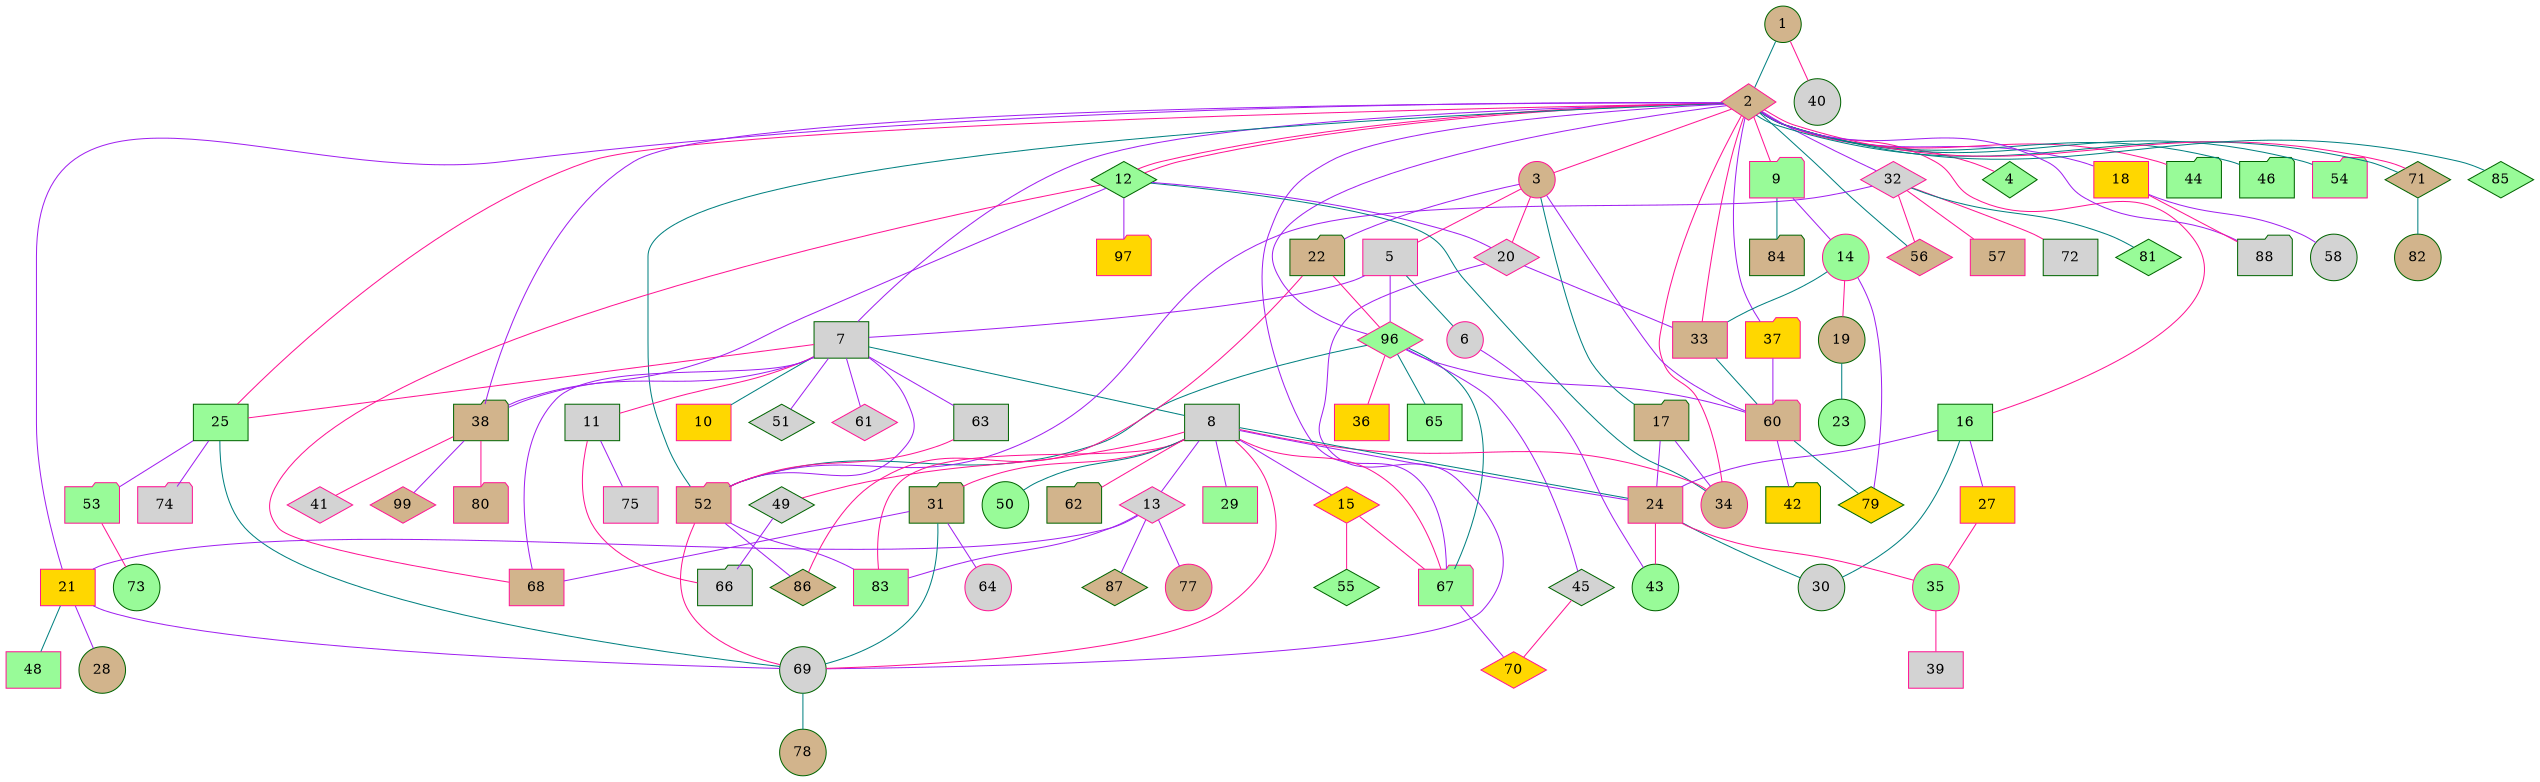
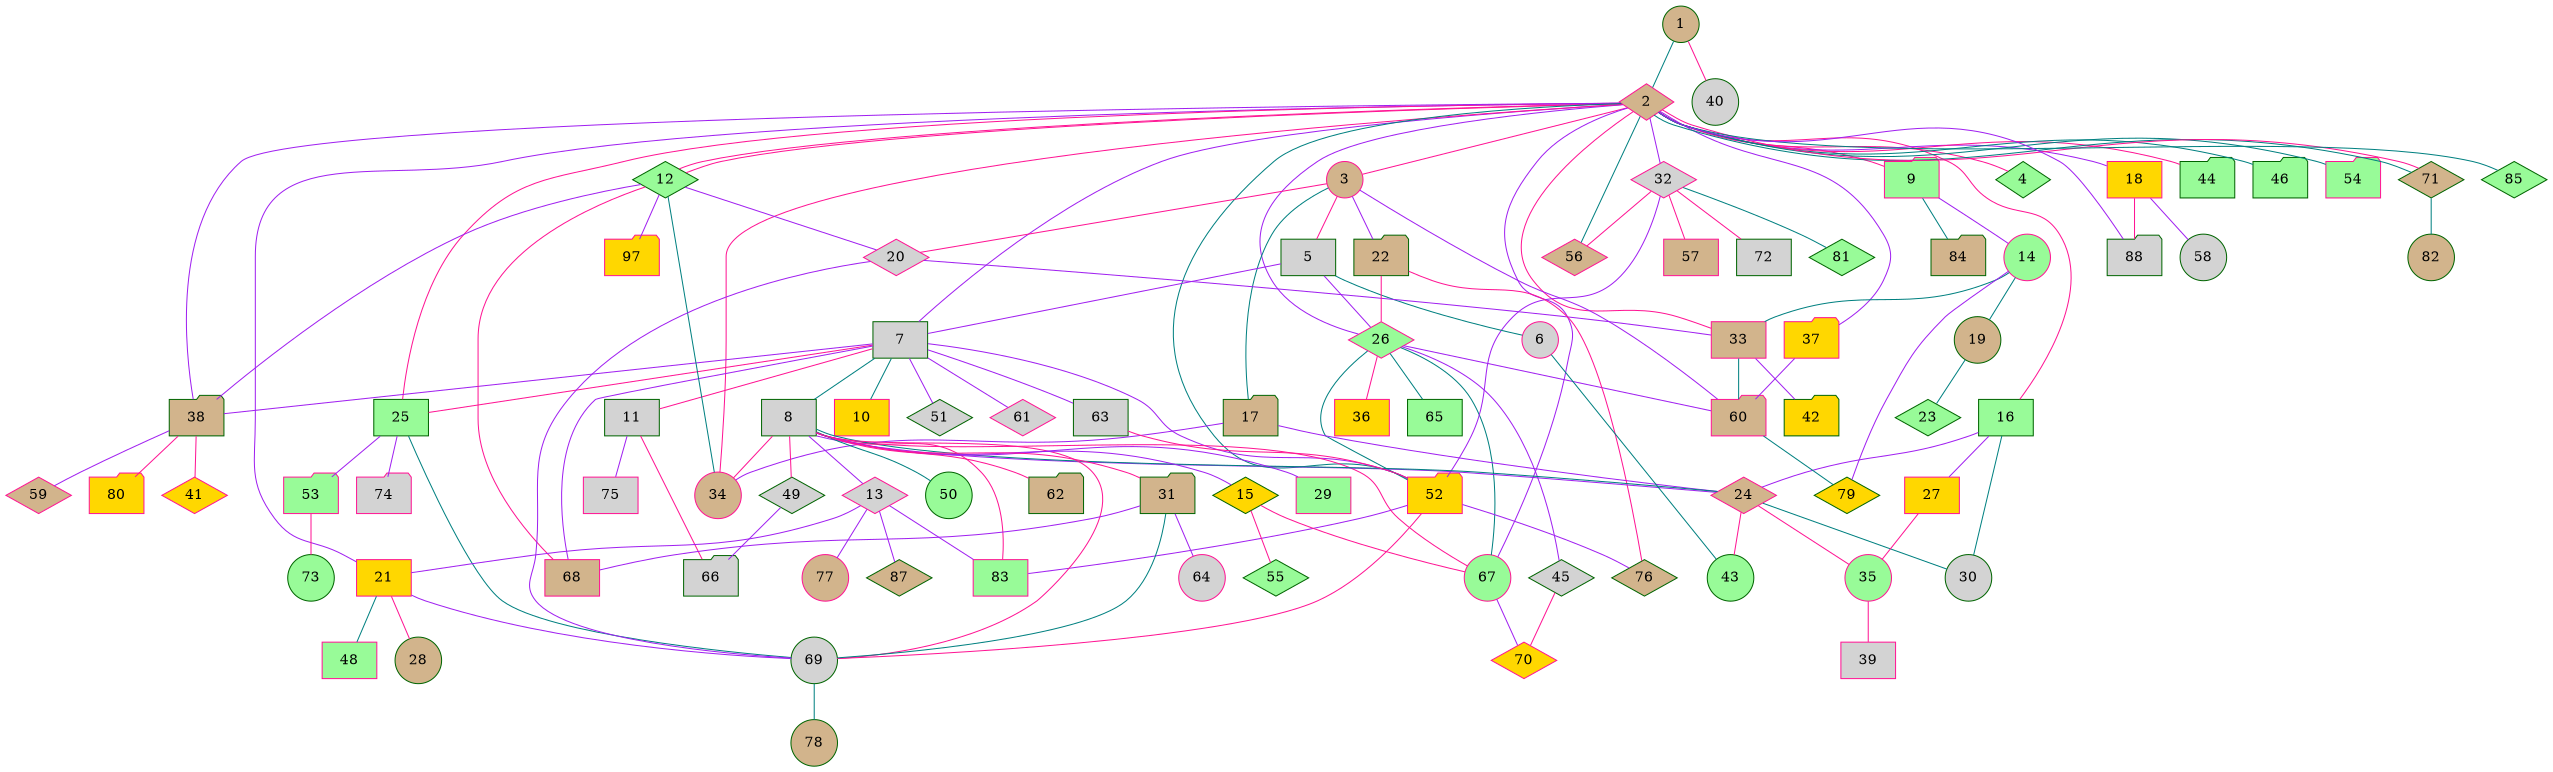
node "5": color deeppink -> darkgreen
edge "14" -- "19": color deeppink -> teal
node "96": label "96" -> "26"
node "23": shape circle -> diamond
edge "6" -- "43": color purple -> teal
edge "60" -- "42": now "33" -- "42"
node "41": fillcolor lightgrey -> gold
node "99": label "99" -> "59"
node "80": fillcolor tan -> gold
node "52": fillcolor tan -> gold
node "15": color deeppink -> darkgreen
node "24": shape box -> diamond
node "86": label "86" -> "76"
node "67": shape folder -> circle
edge "21" -- "28": color purple -> deeppink
